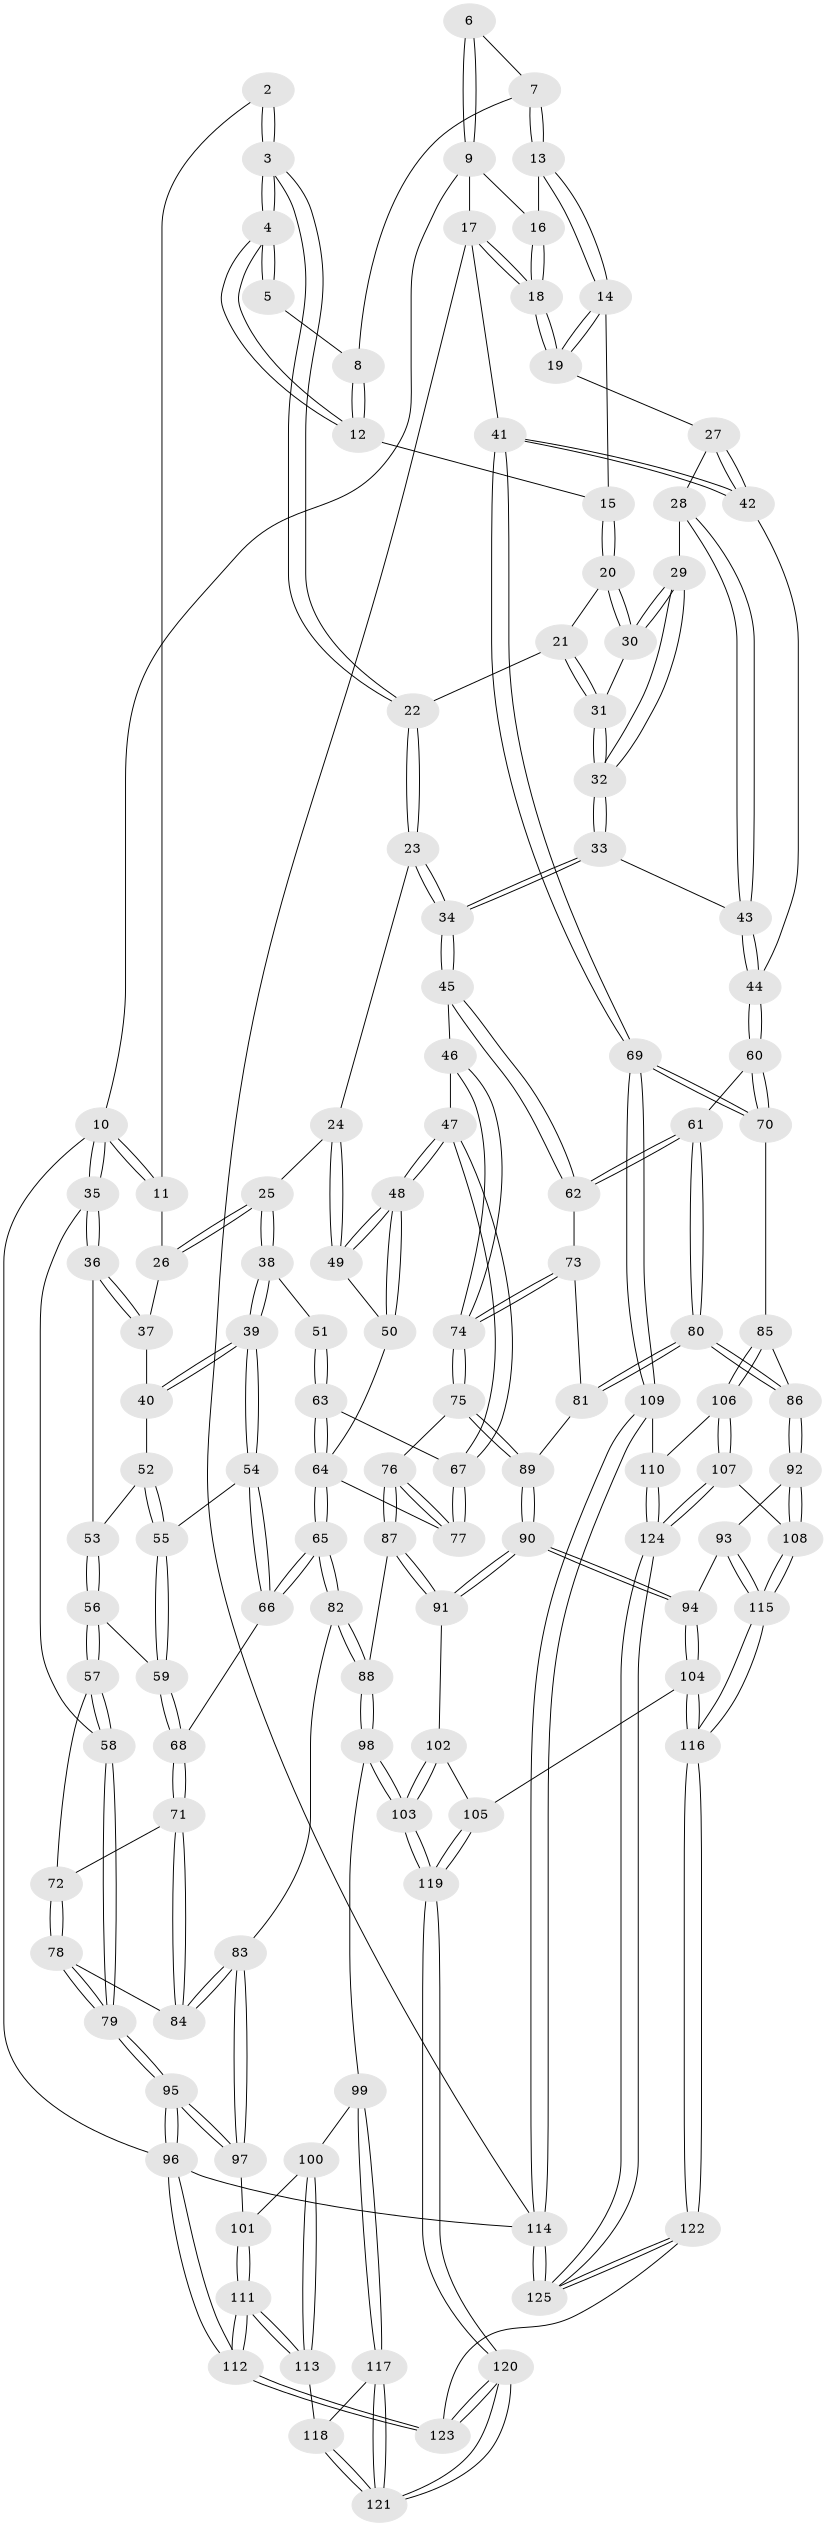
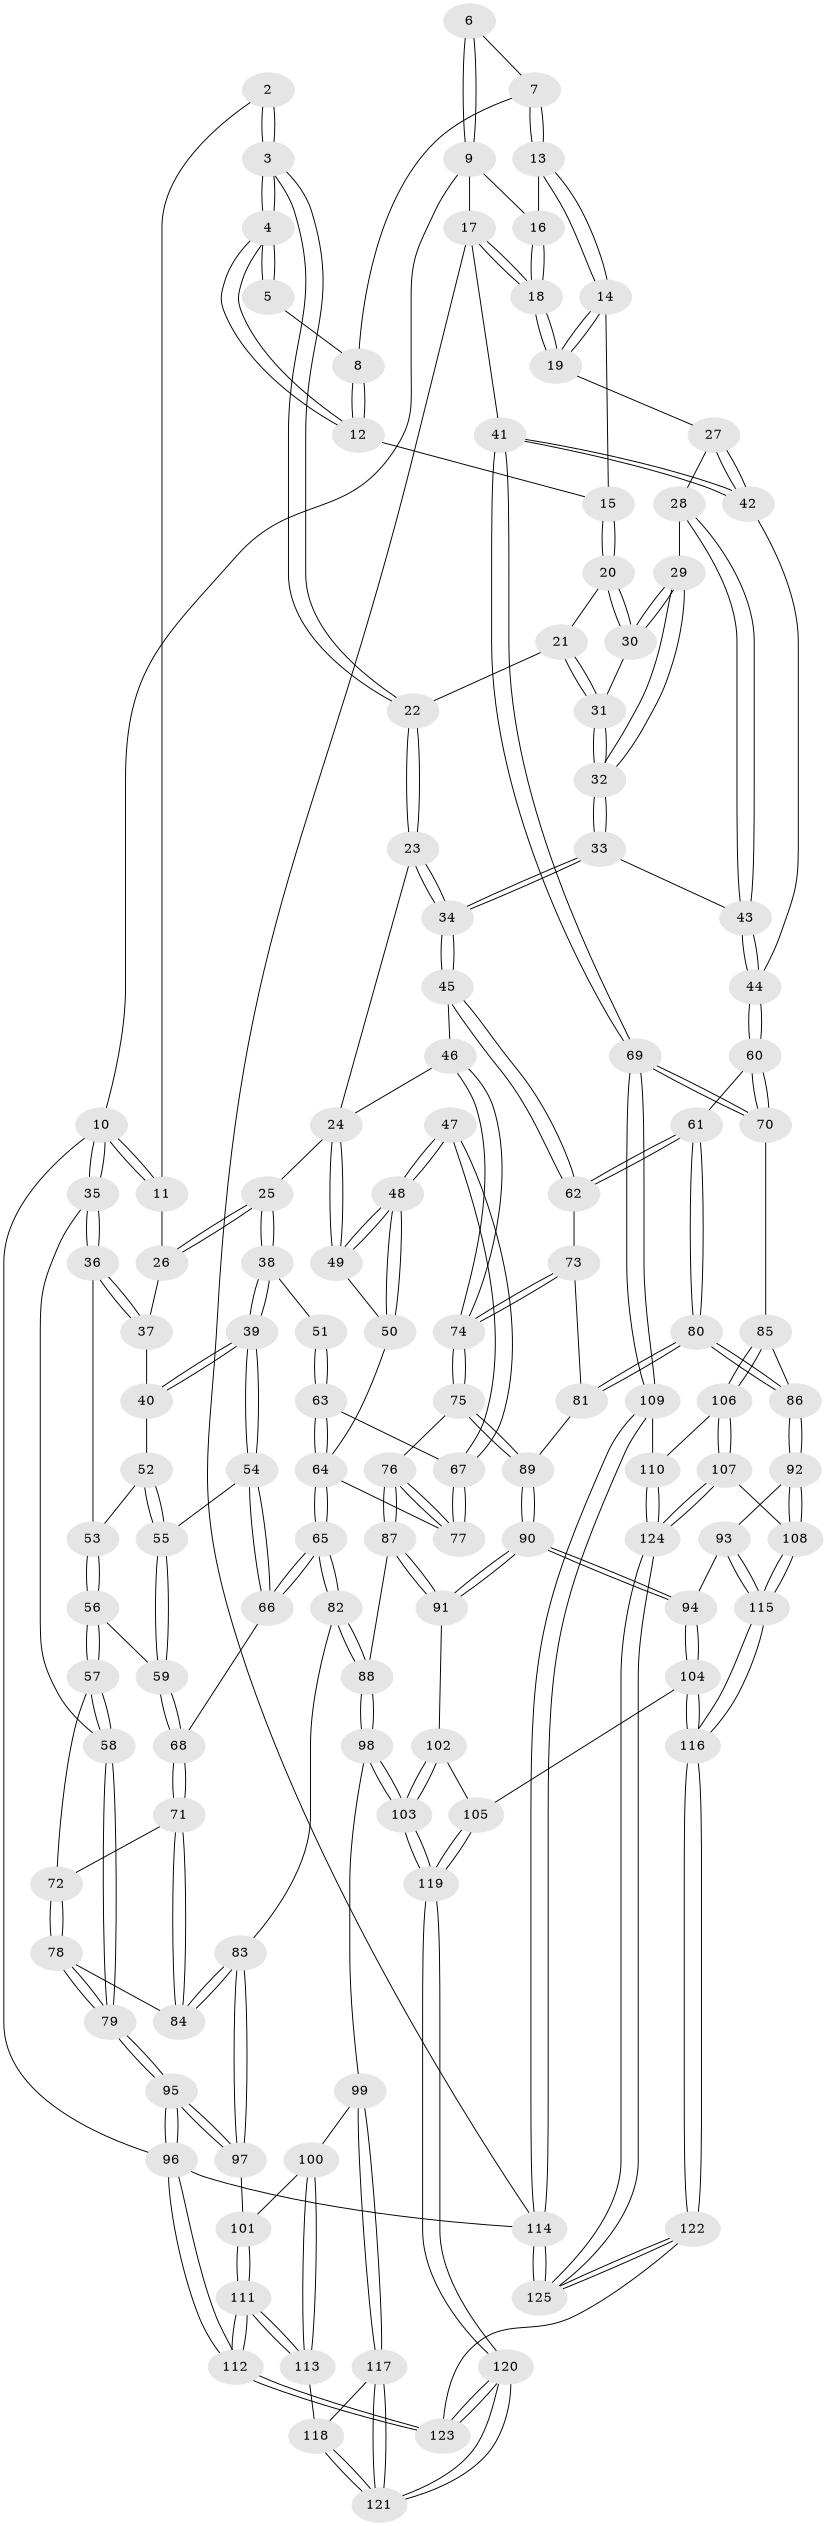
edge "46" -- "47": now "46" -- "24"
